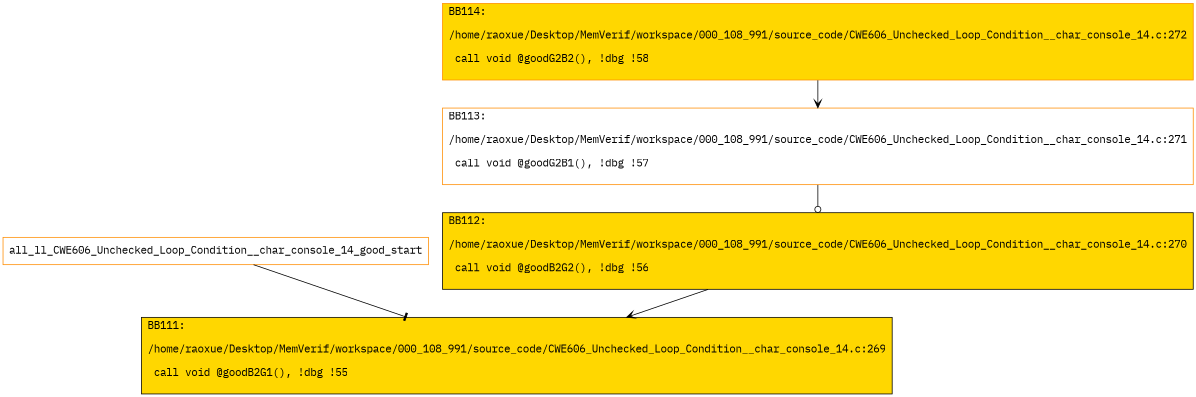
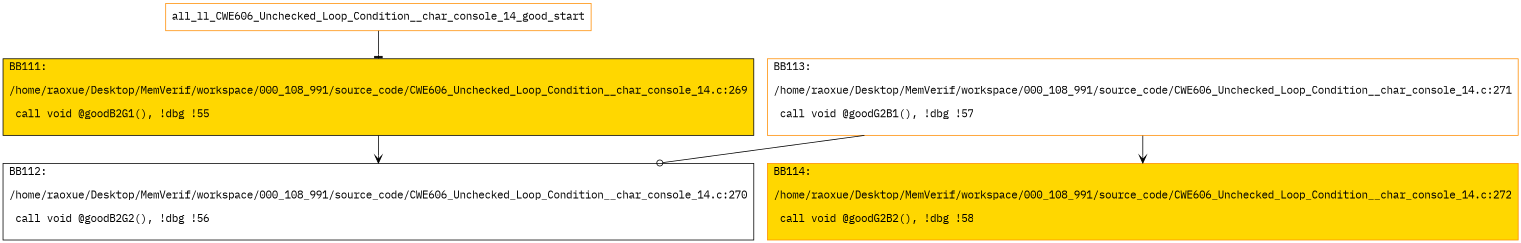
edge "BB114:" -> "BB113:": reversed
node "BB112:": fillcolor gold -> white
edge "BB112:" -> "BB111:": reversed
